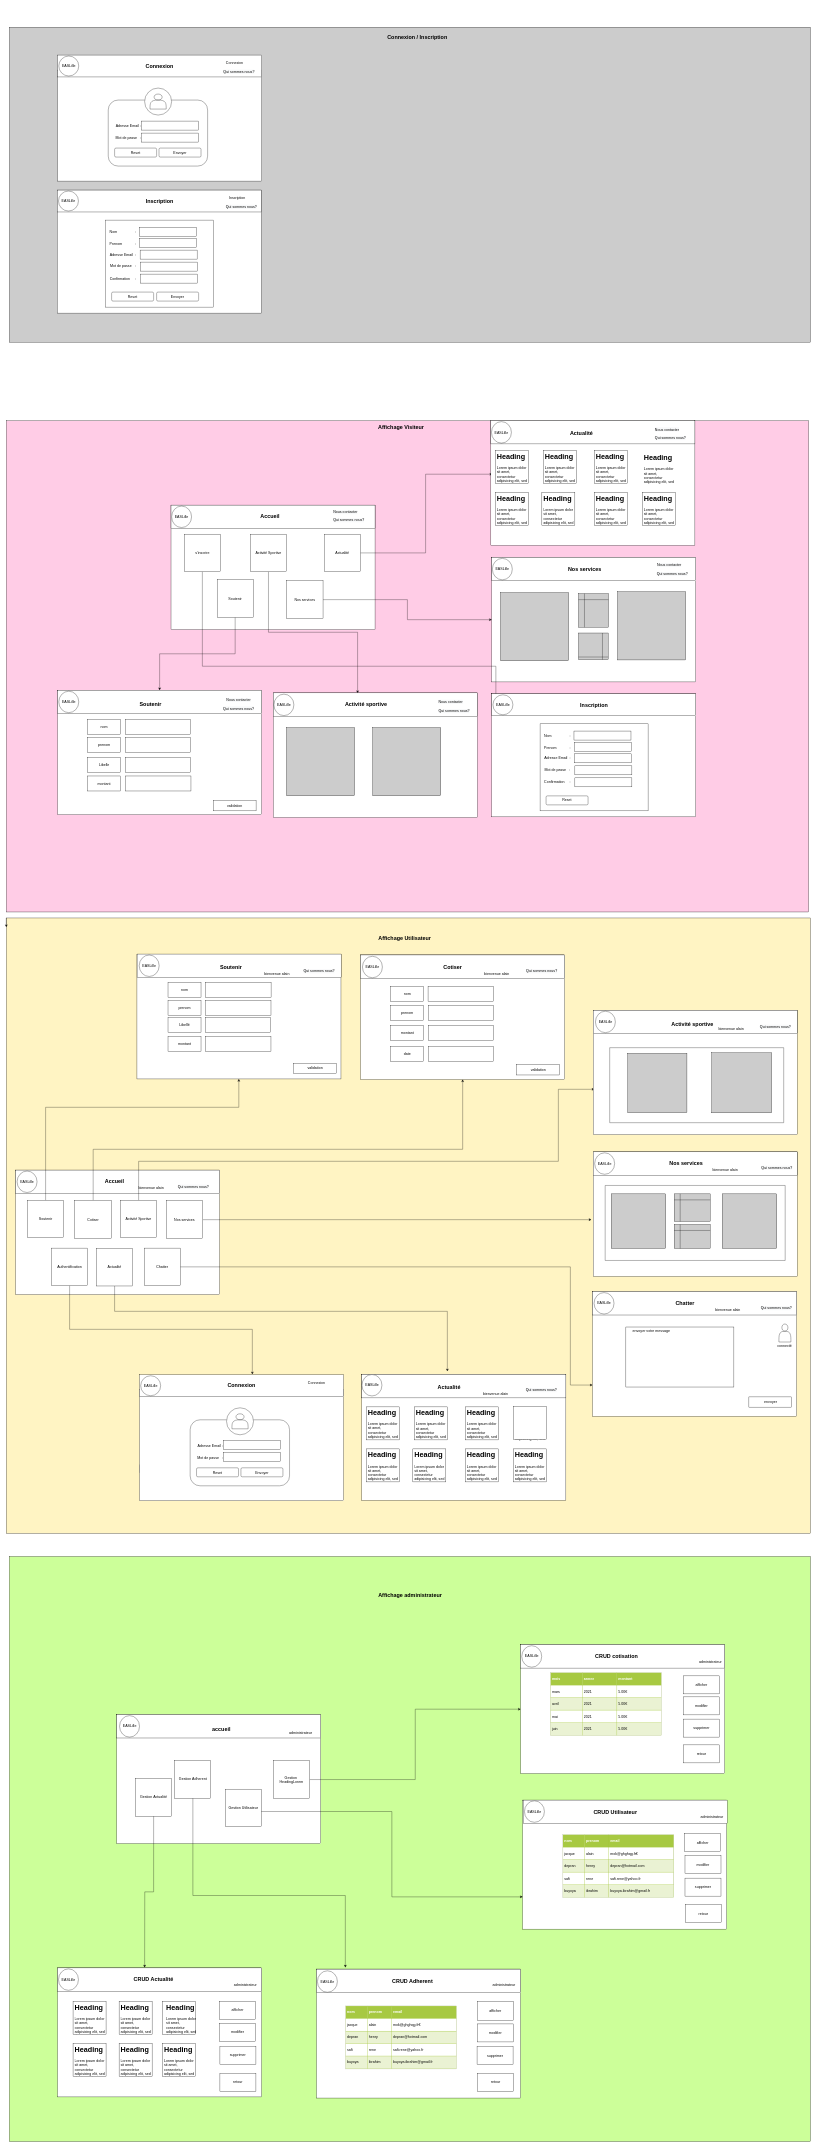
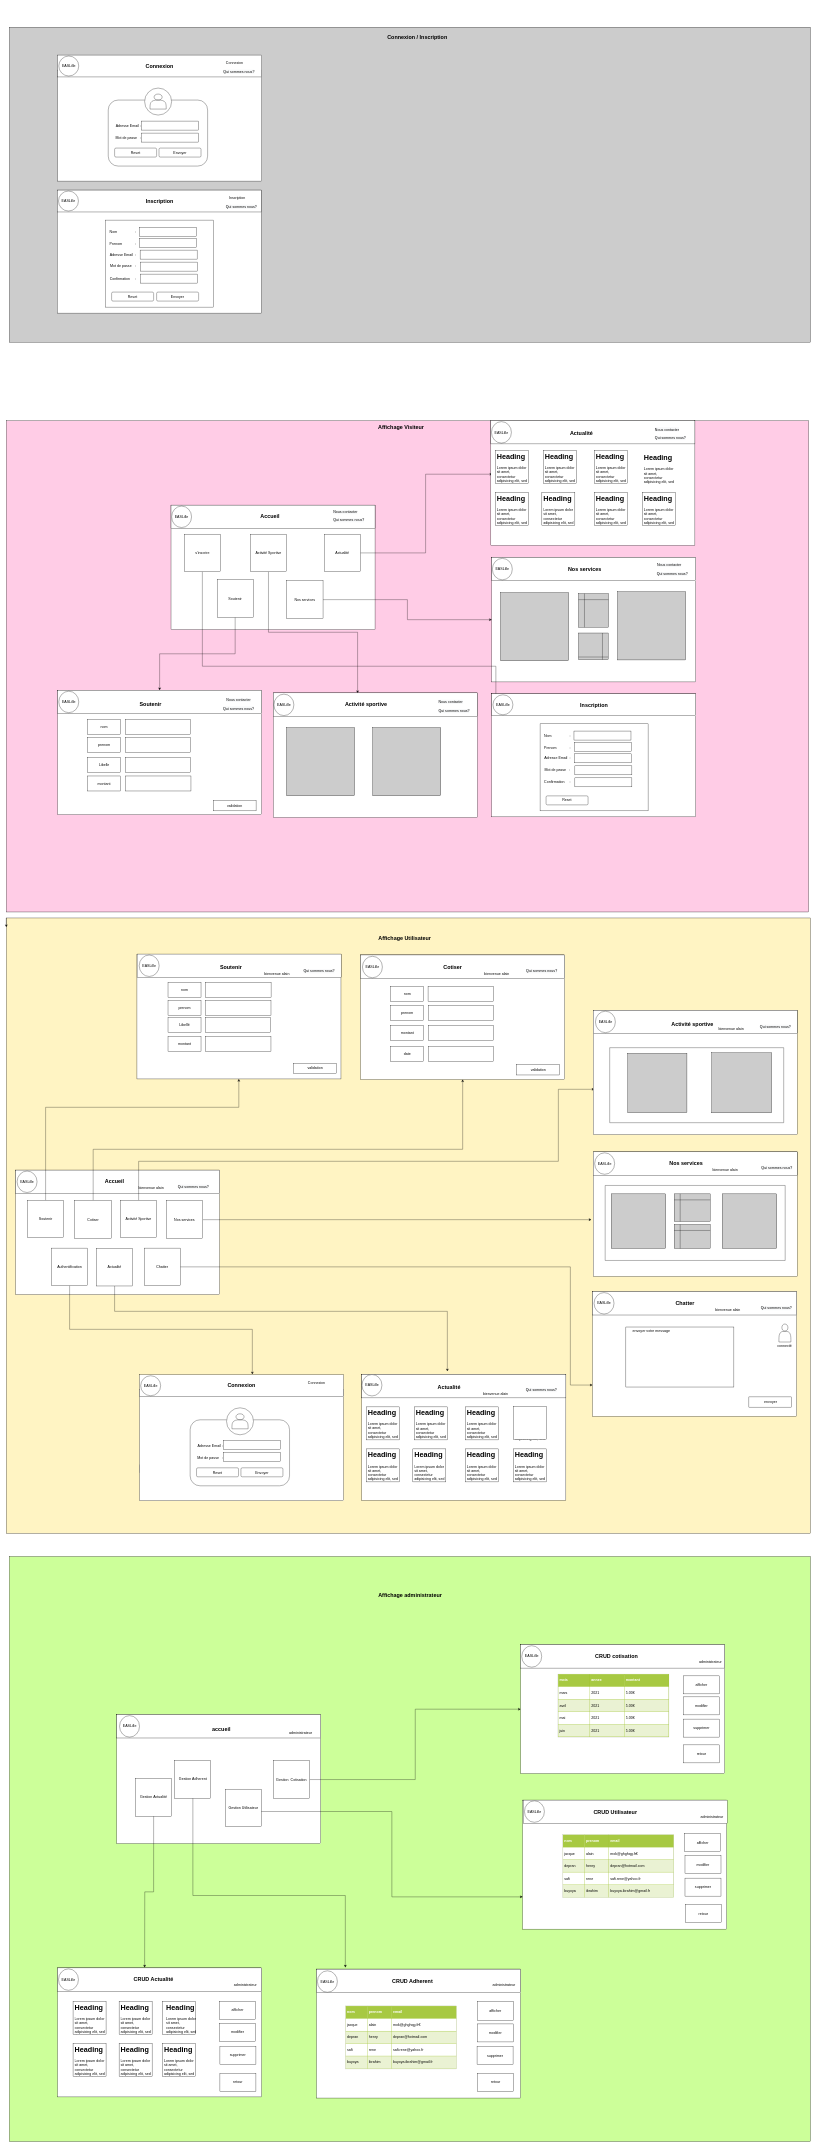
node "mois anneemontant mars 2021 5.00€ avril 2021 5.00€ mai 2021 5.00€ juin 2021 5.00€": moved (606, 1704) -> (613, 1705)
node "Gestion HeadingLorem": label "Gestion HeadingLorem" -> "Gestion Cotisation"
